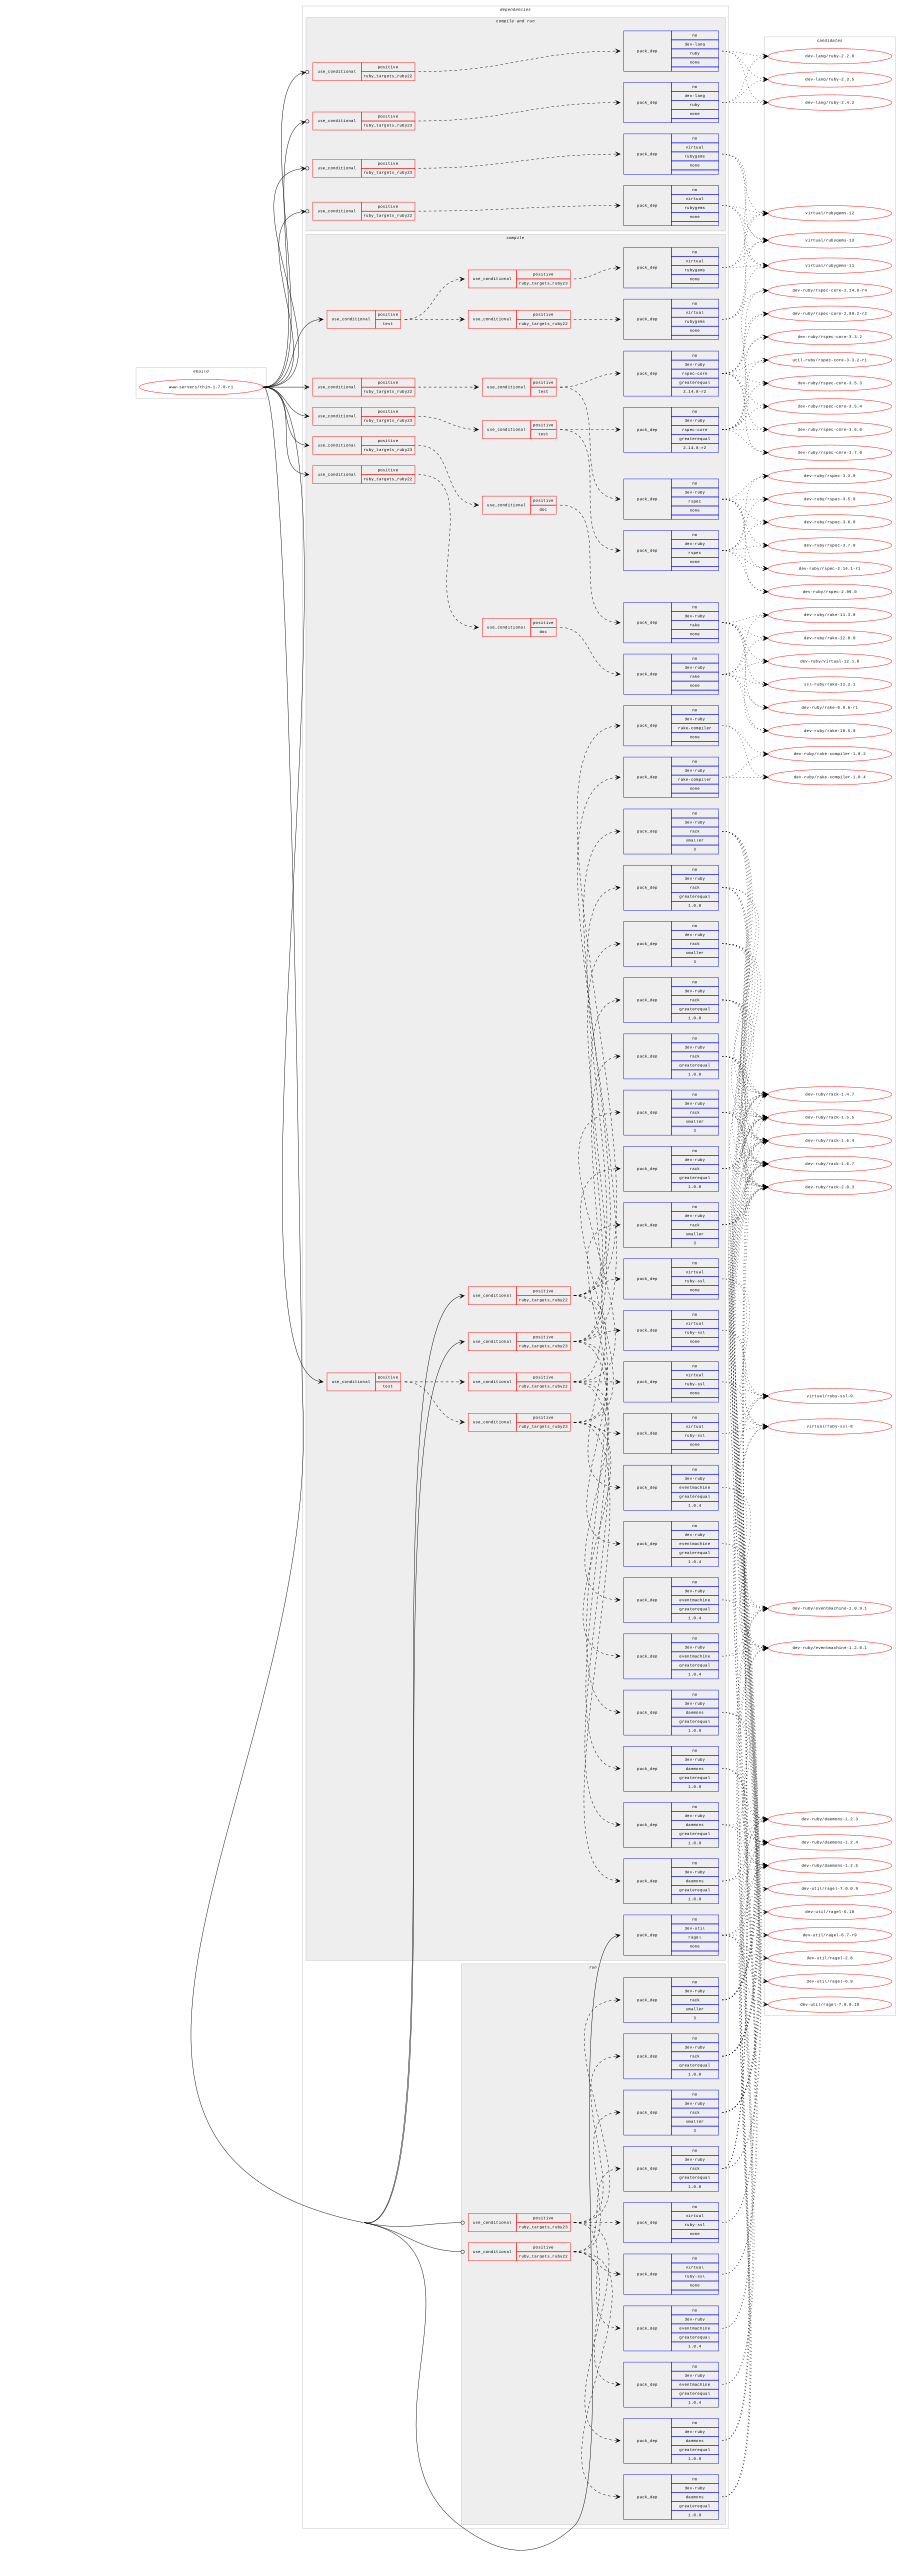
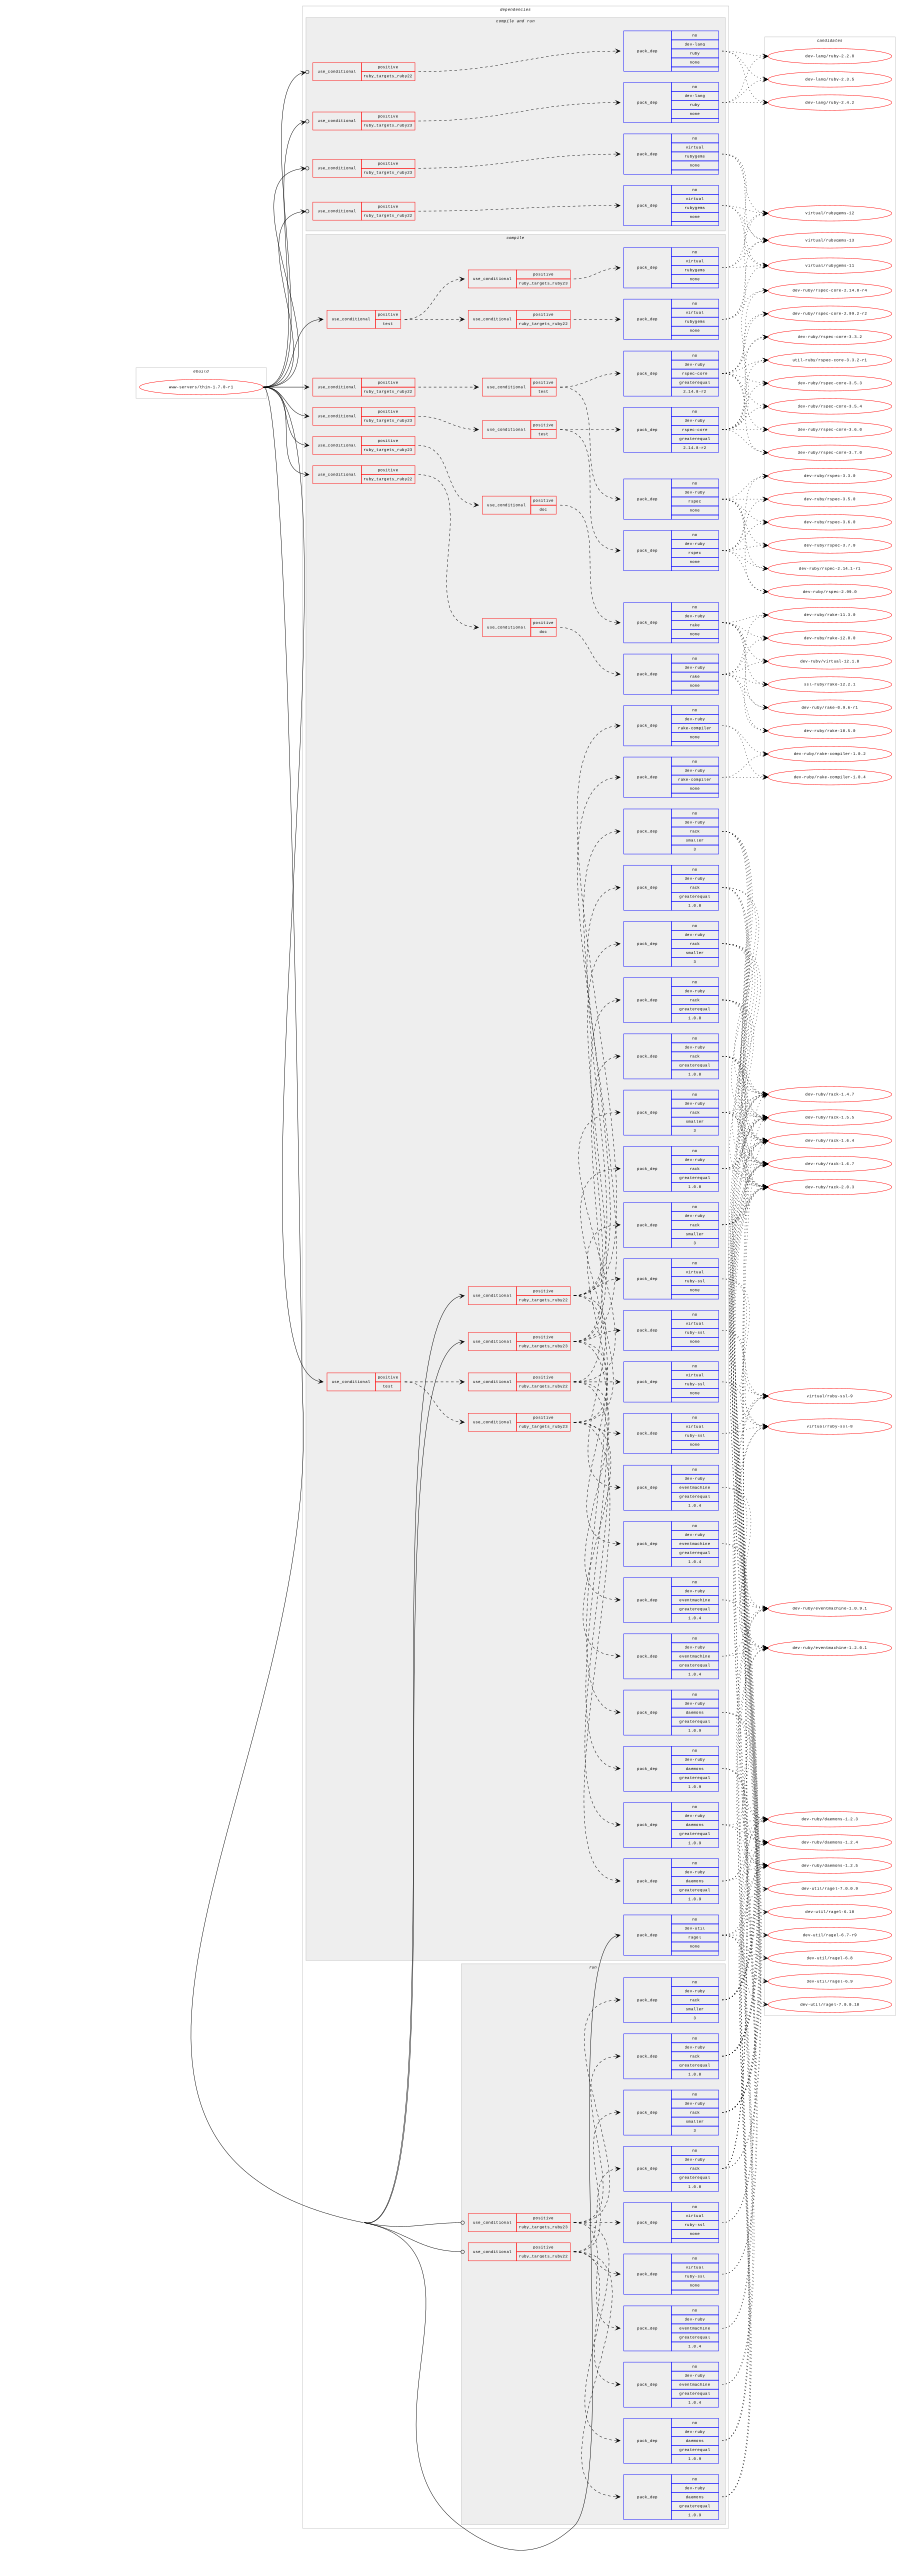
node "dev-util/ragel-2.8": label "dev-util/ragel-2.8" -> "dev-util/ragel-6.8"
